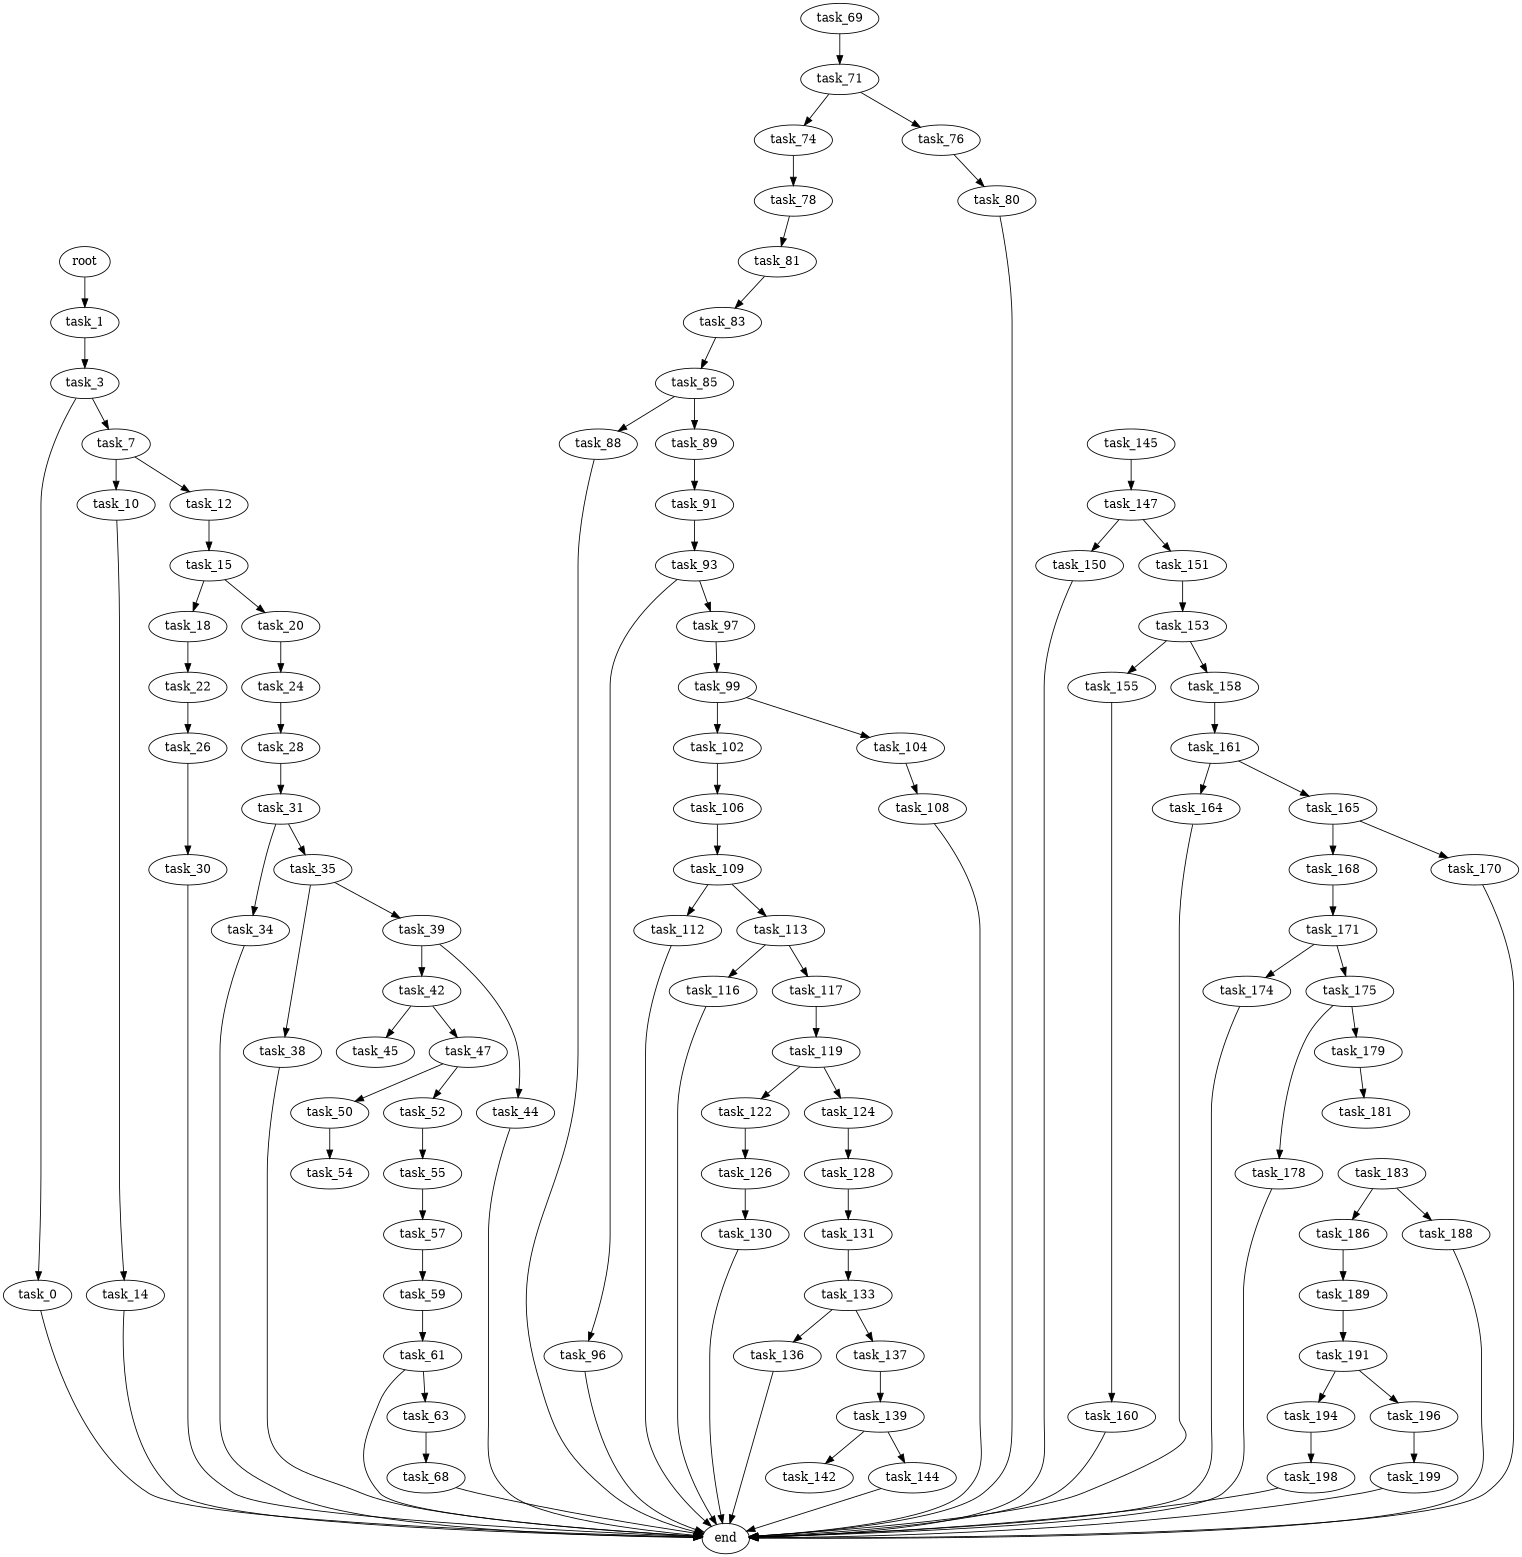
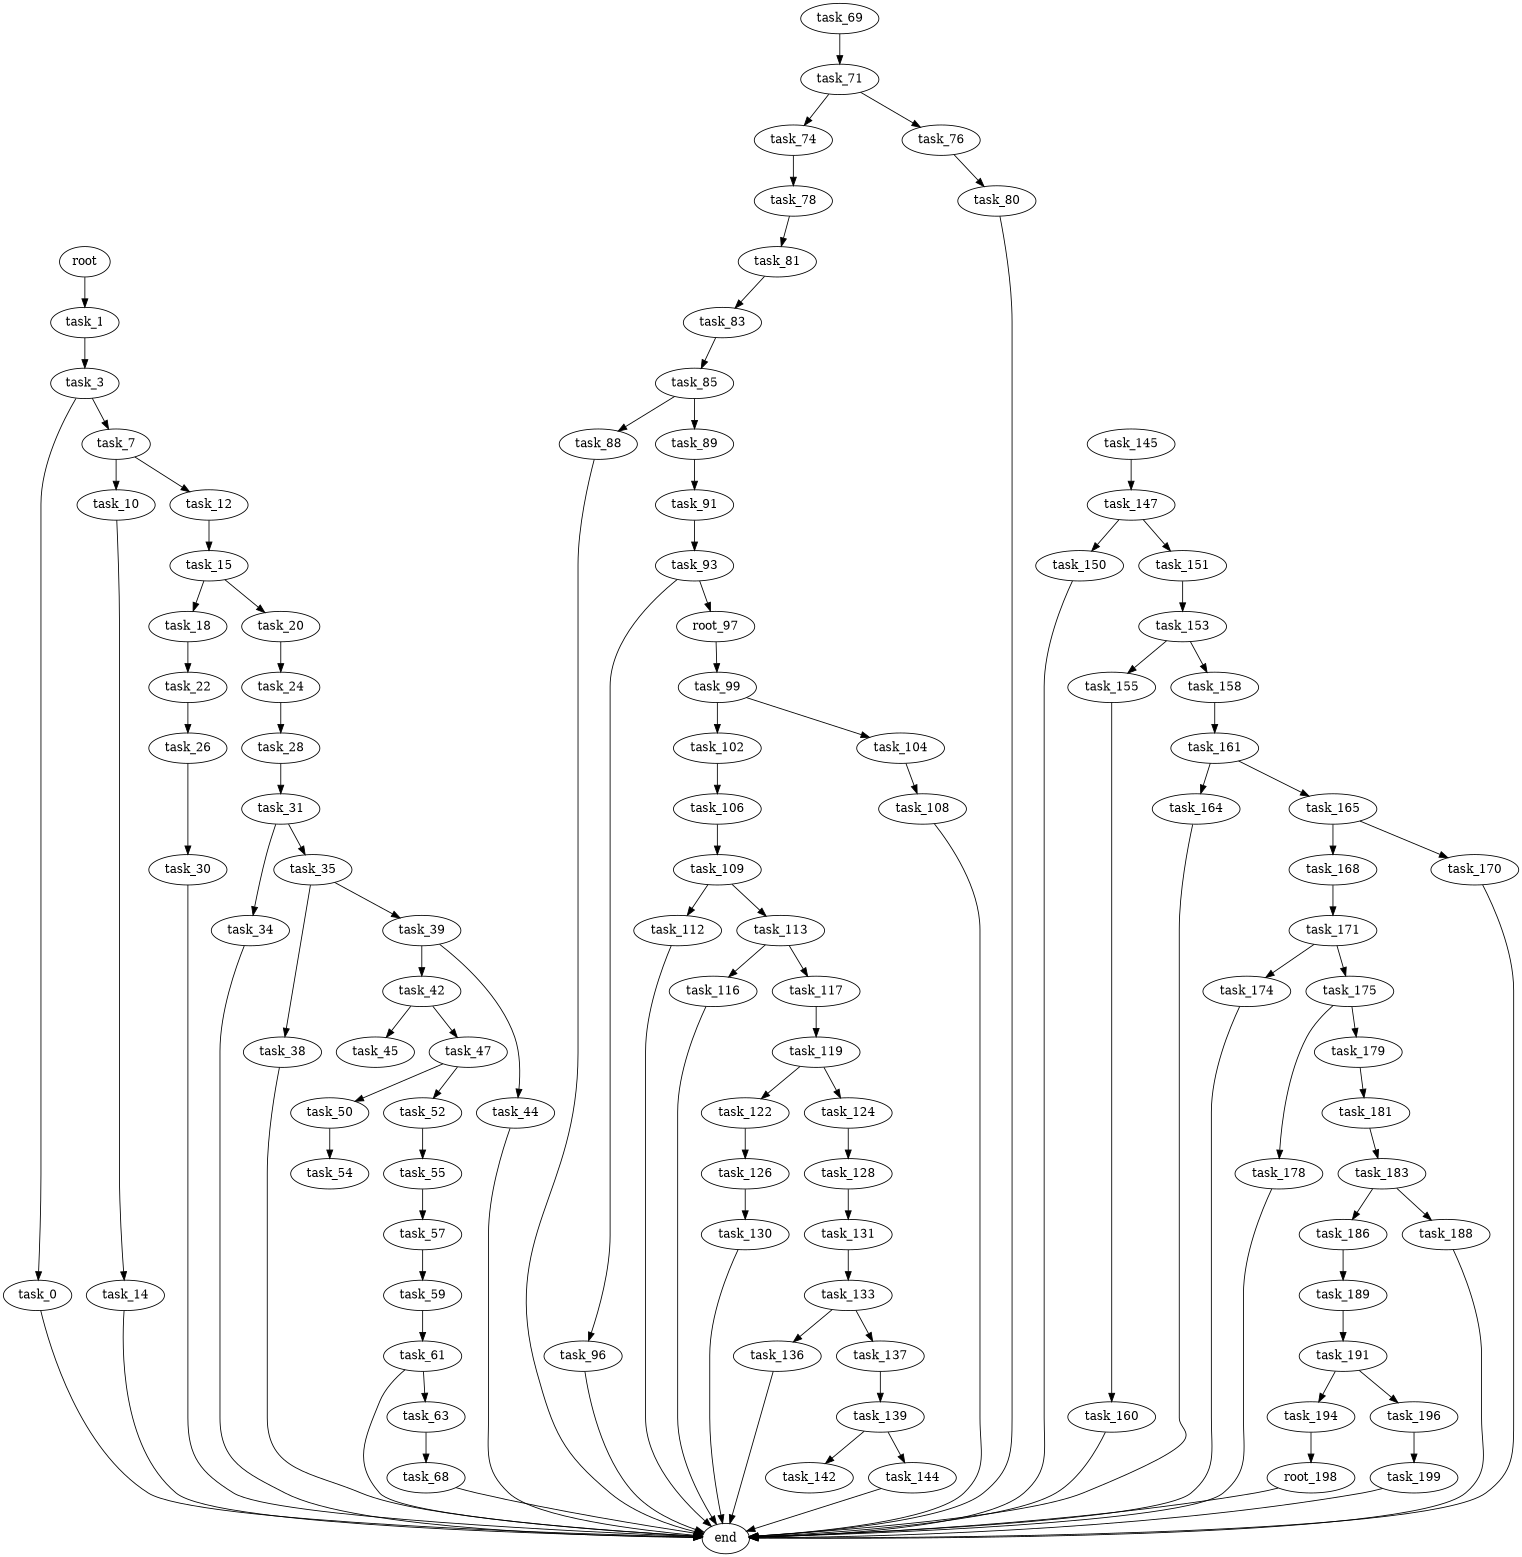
node "task_97": label "task_97" -> "root_97"
edge "task_181" -> "task_183": added
node "task_198": label "task_198" -> "root_198"
